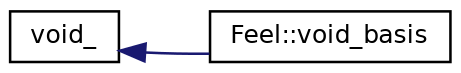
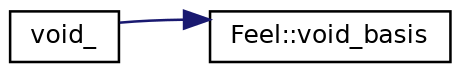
edge "Feel::void_basis" -> "void_": reversed
